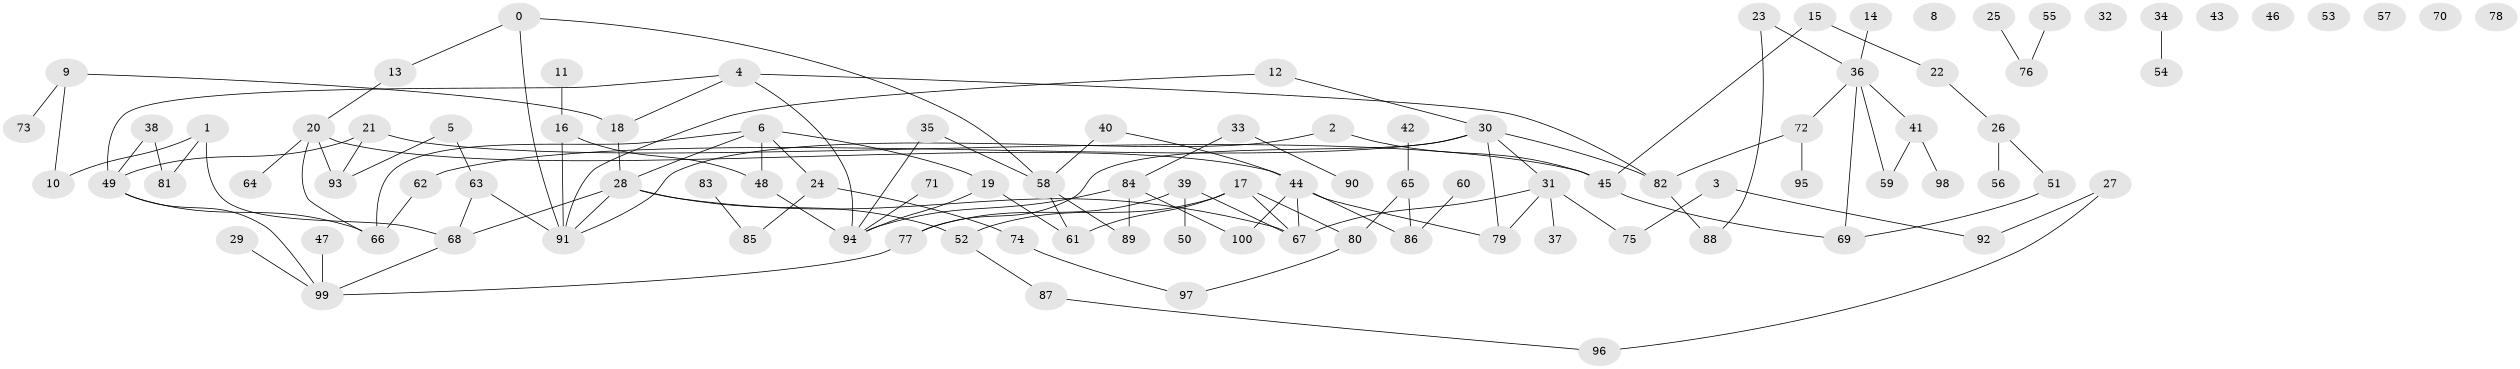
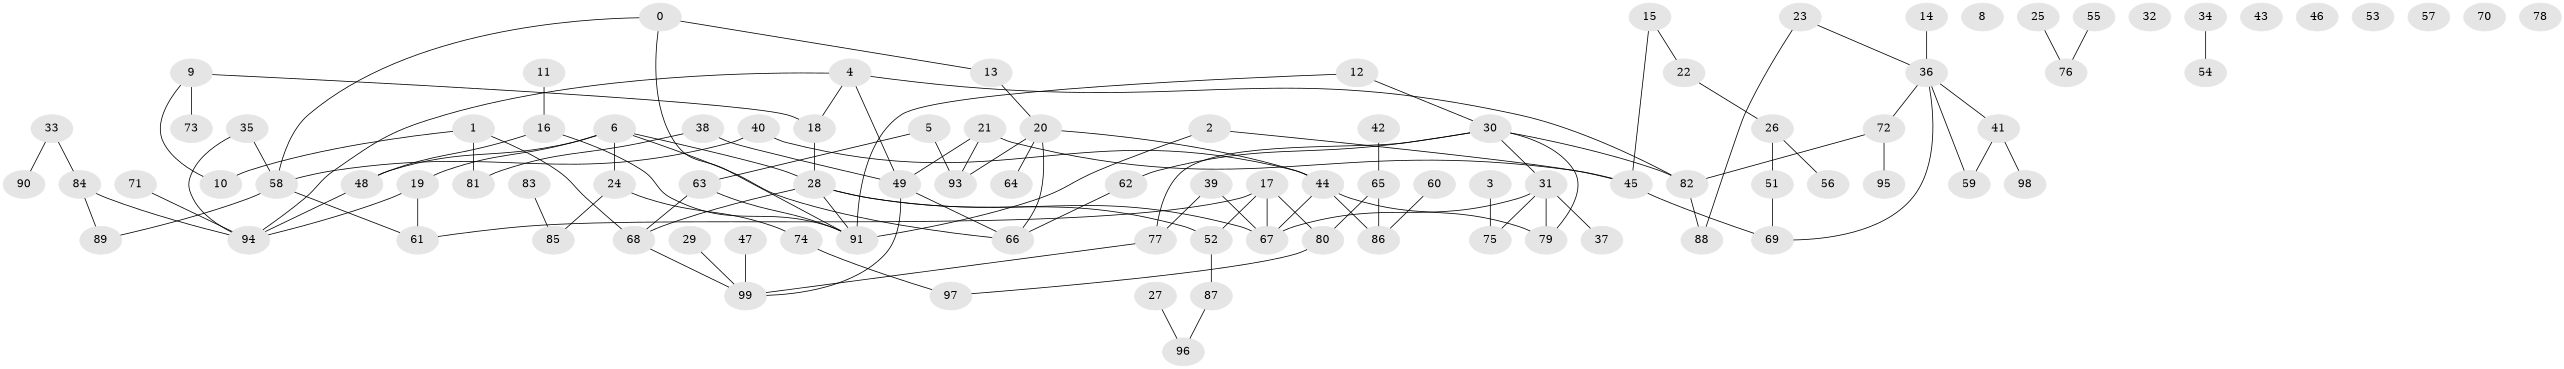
node "50": removed
node "100": removed
node "92": removed
